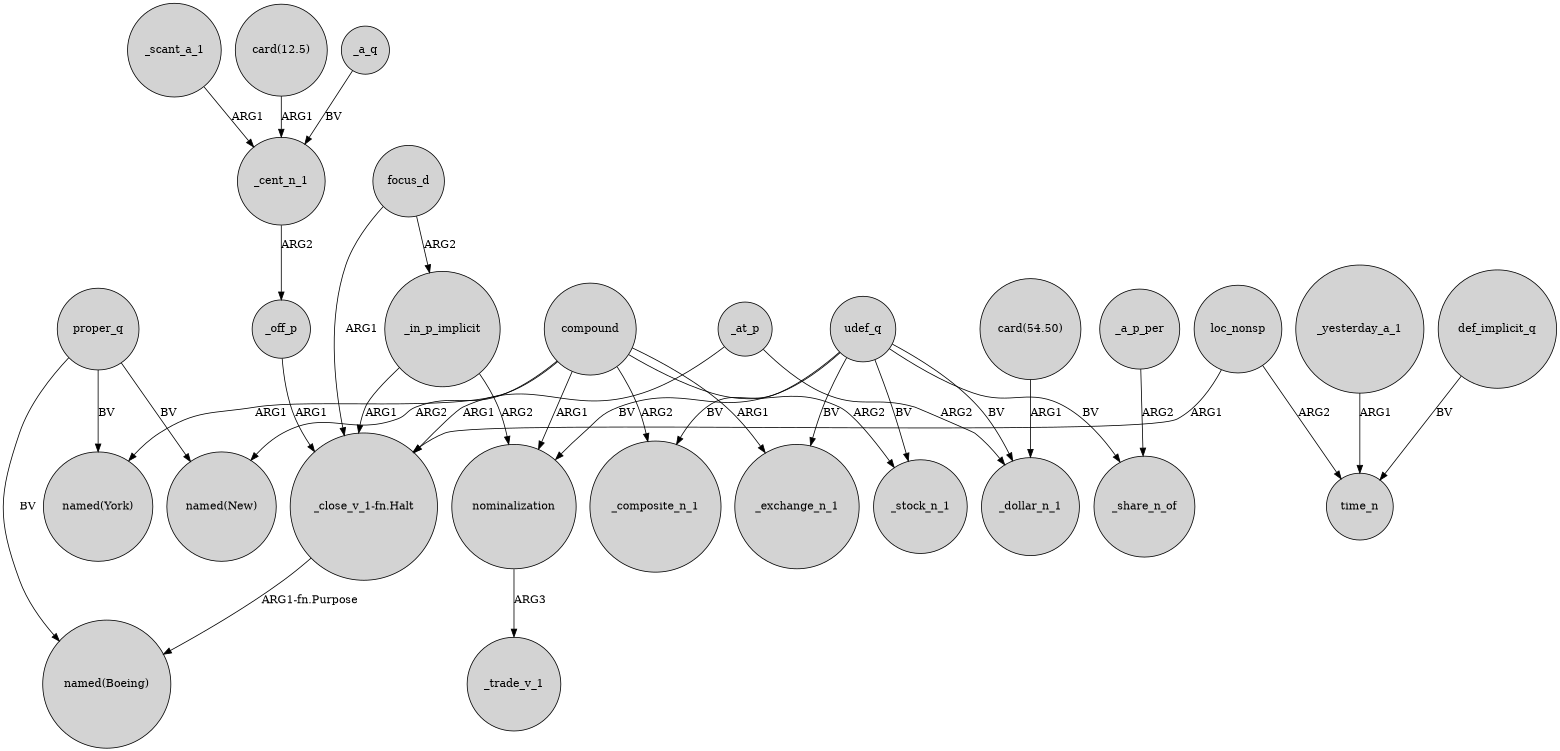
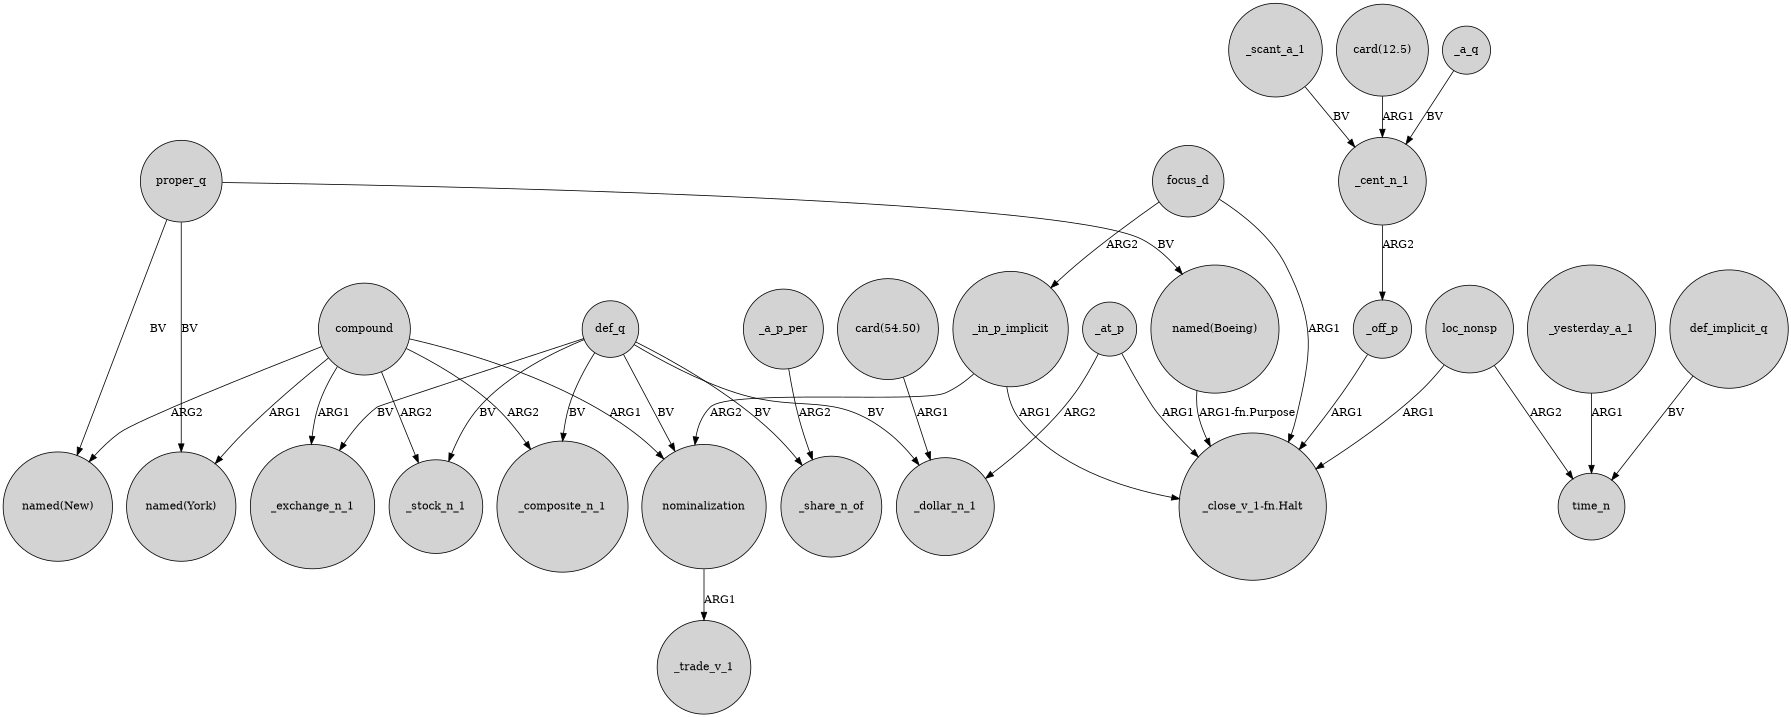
edge "_scant_a_1" -> "_cent_n_1": label "ARG1" -> "BV"
node "udef_q": label "udef_q" -> "def_q"
edge "nominalization" -> "_trade_v_1": label "ARG3" -> "ARG1"
edge "_close_v_1-fn.Halt" -> "named(Boeing)": reversed
